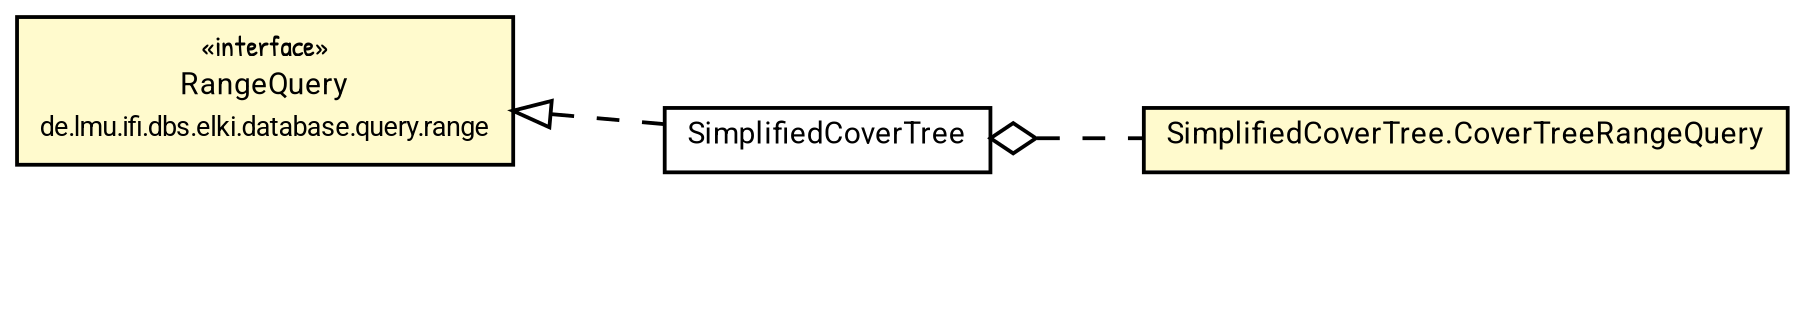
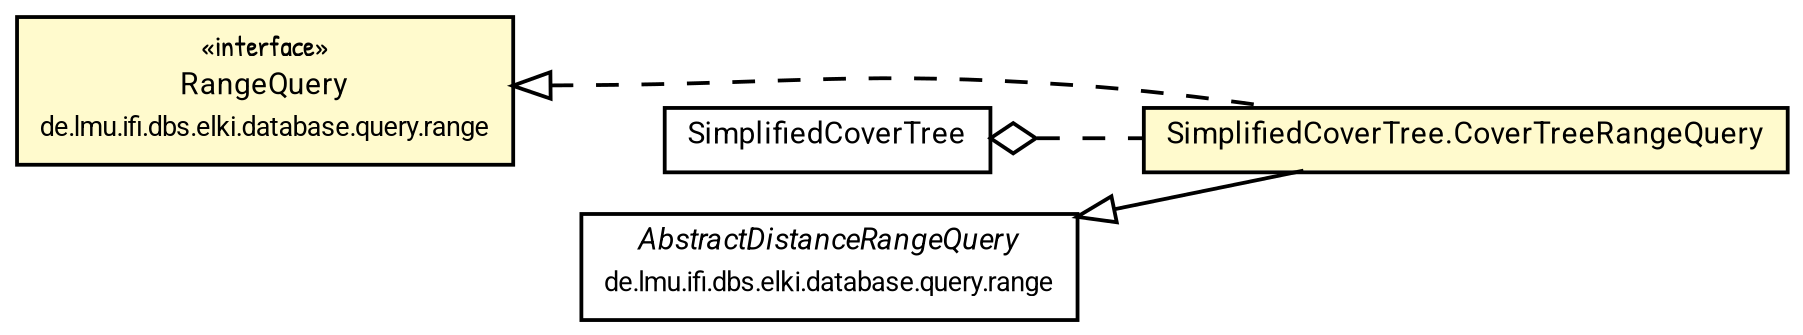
edge "SimplifiedCoverTree" -> "RangeQuery": now "SimplifiedCoverTree.CoverTreeRangeQuery" -> "RangeQuery"
node "AbstractDistanceRangeQuery": added
